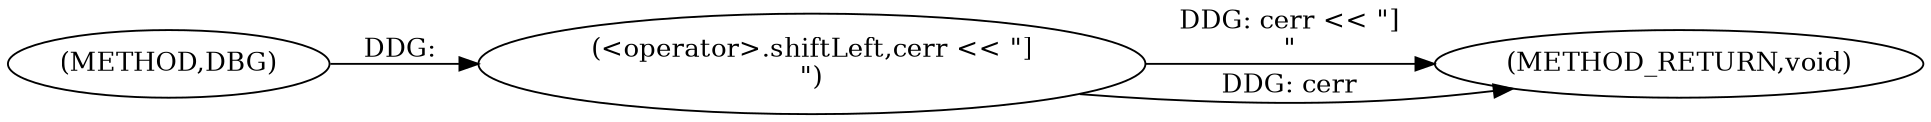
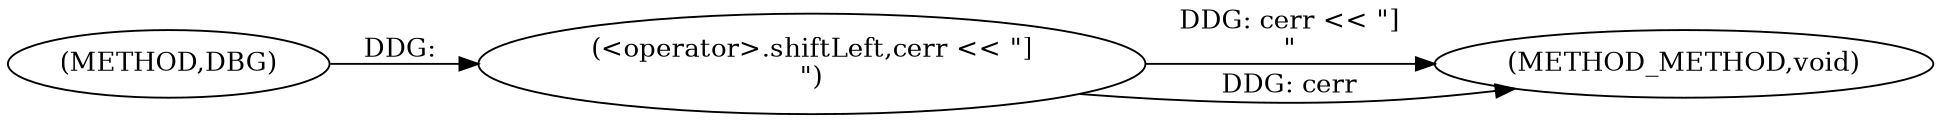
node "(METHOD_RETURN,void)": label "(METHOD_RETURN,void)" -> "(METHOD_METHOD,void)"
